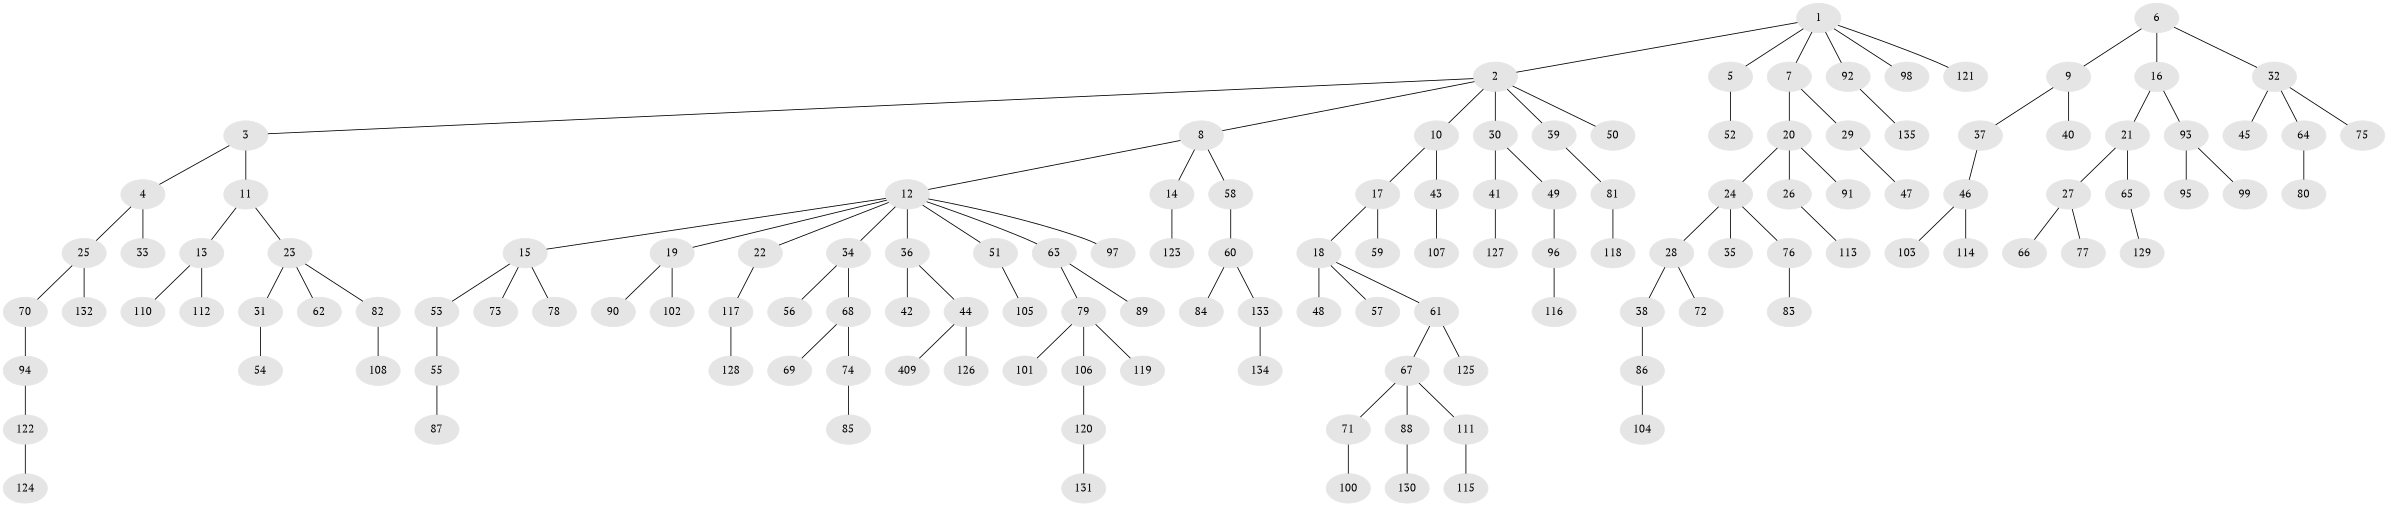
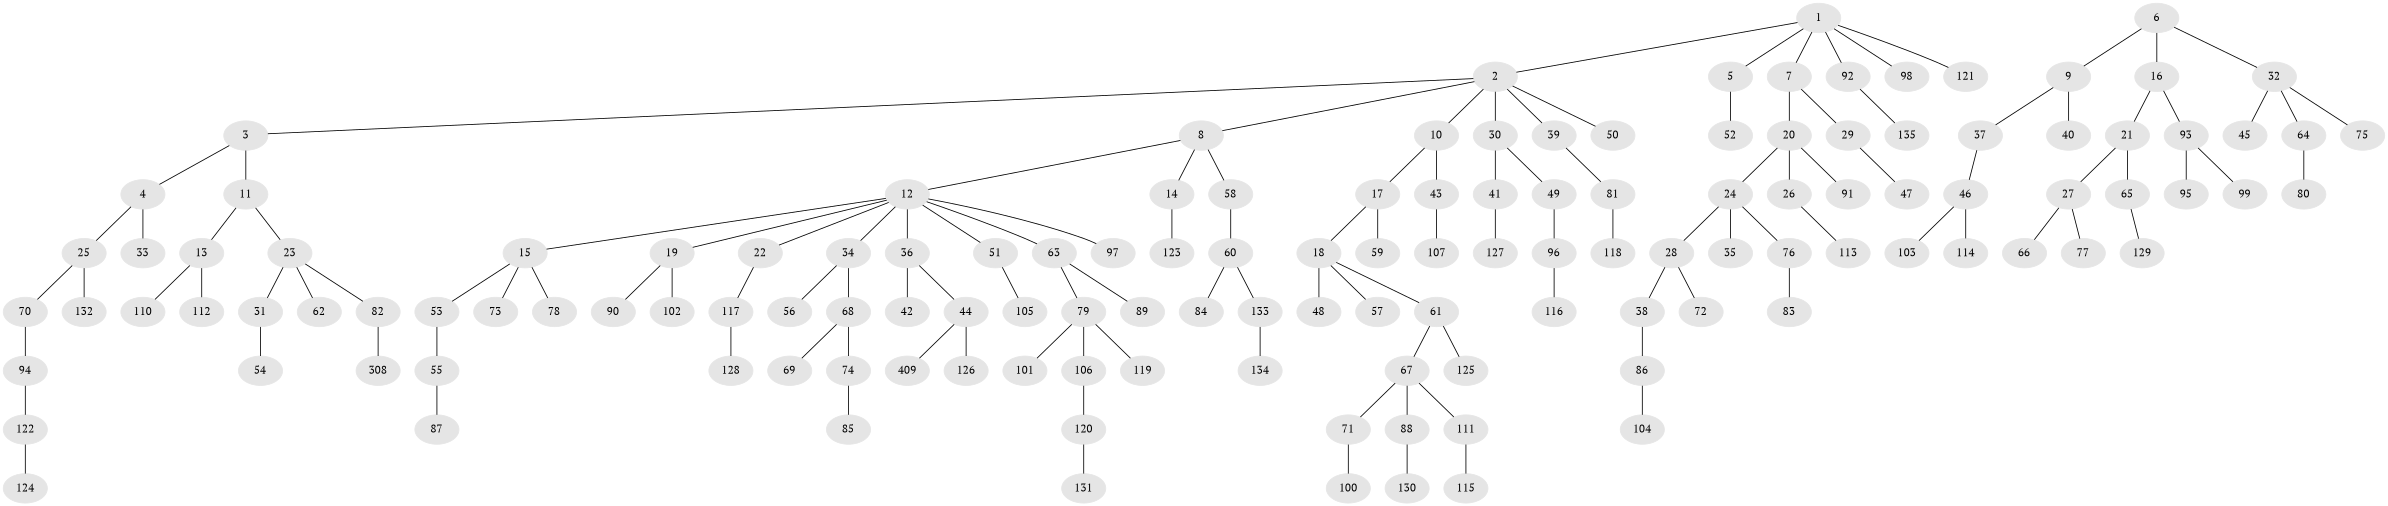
node "108": label "108" -> "308"
